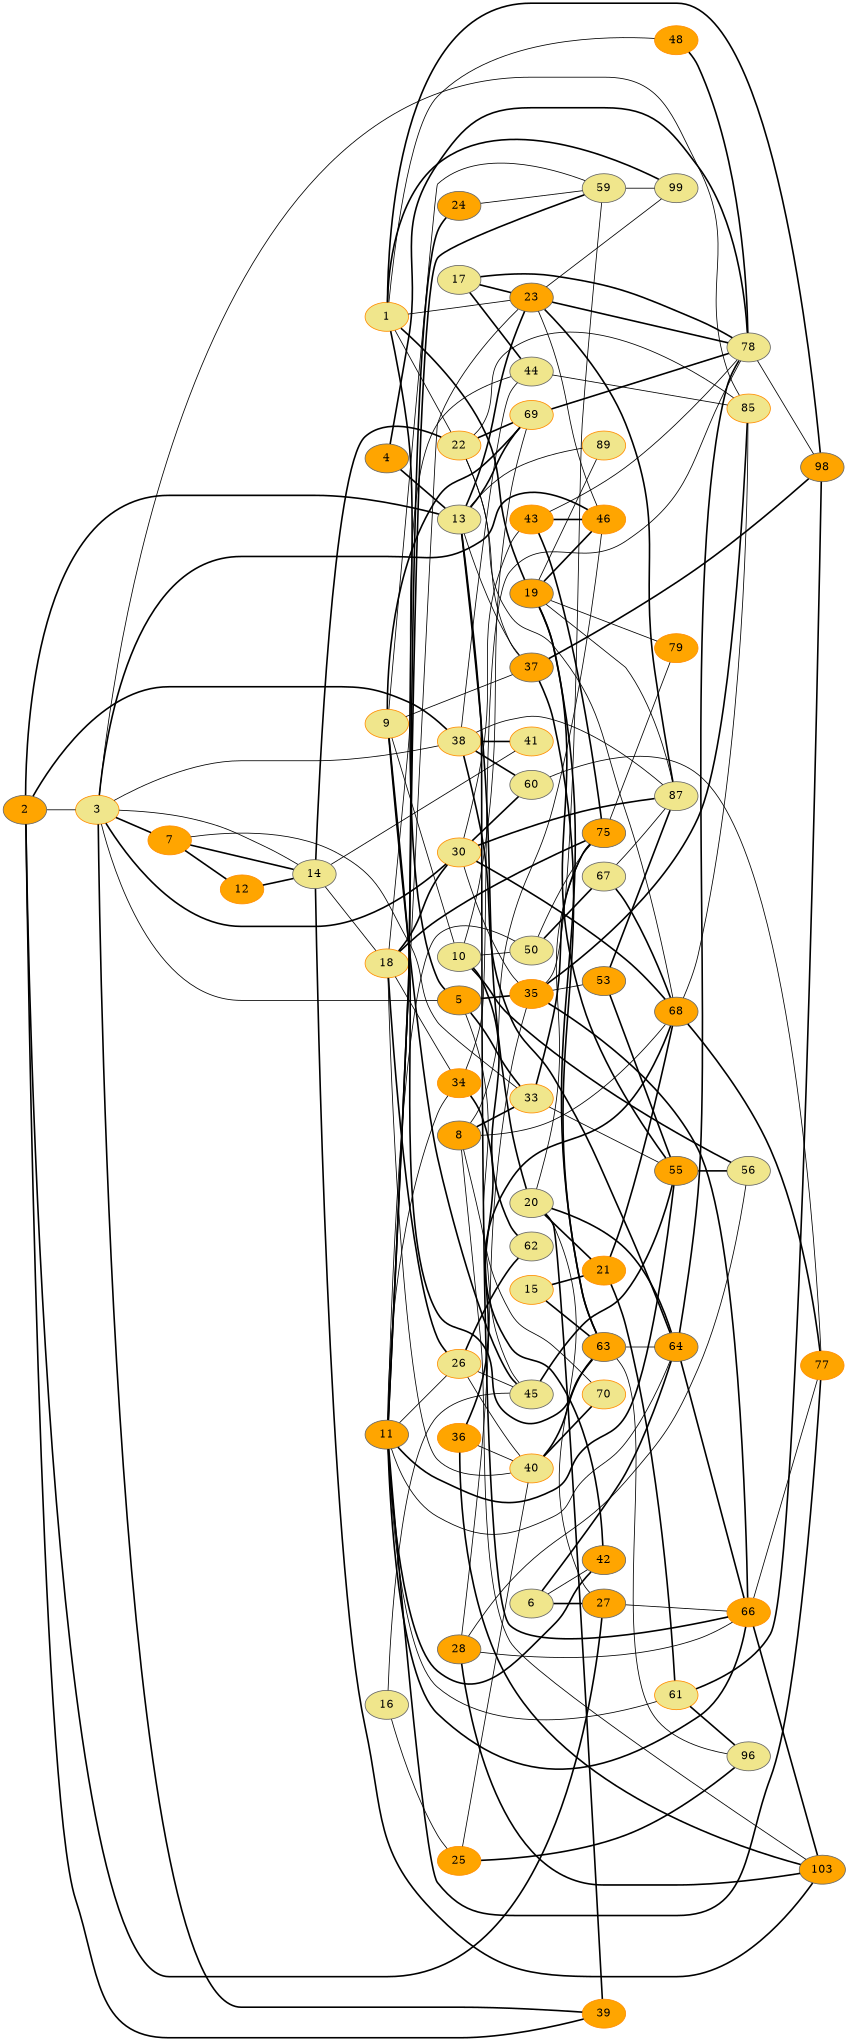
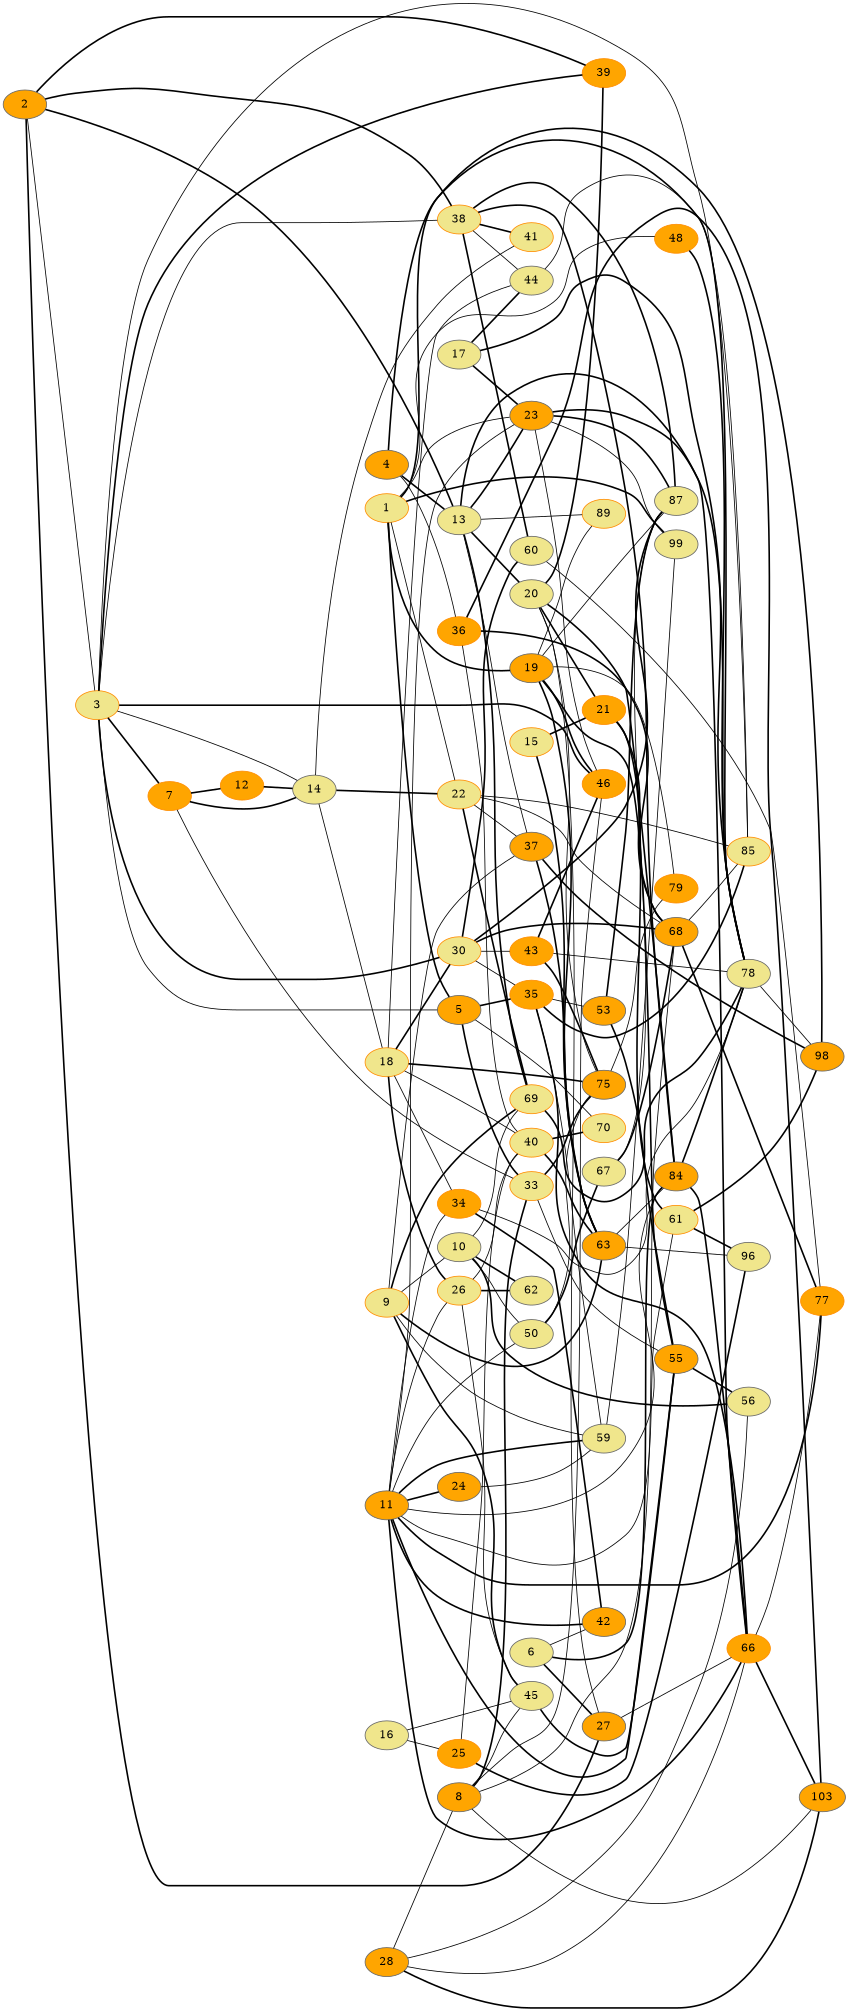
edge "4" -- "36": added
edge "38" -- "87": style solid -> bold
edge "35" -- "28": now "8" -- "28"
node "64": label "64" -> "84"
edge "14" -- "103": removed
